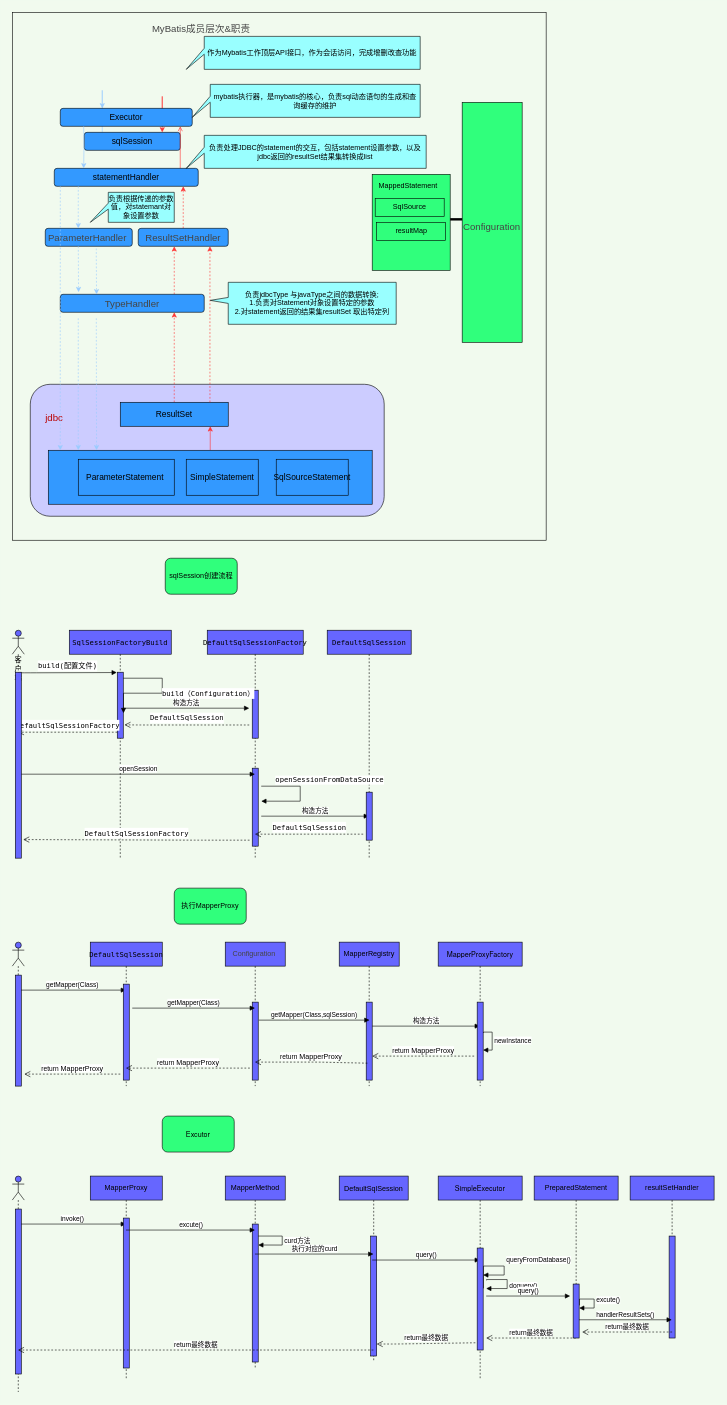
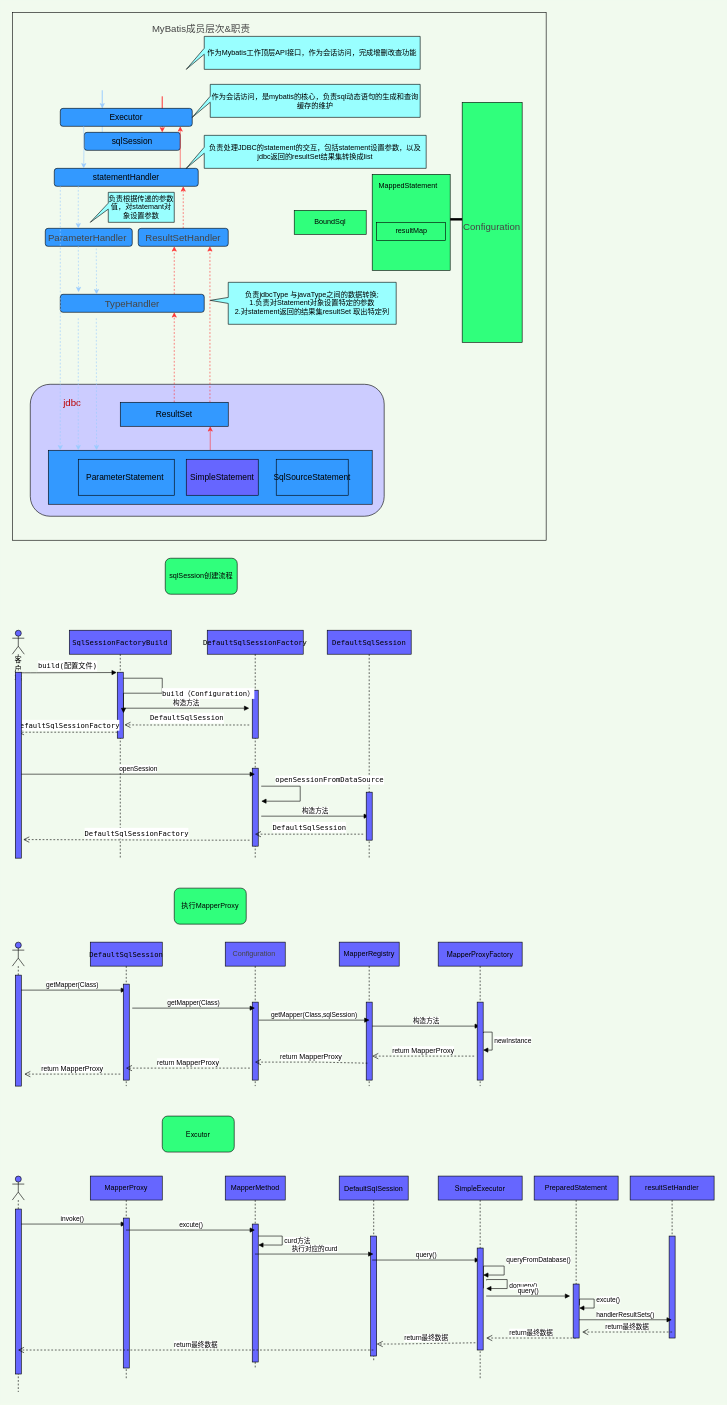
node "mybatis执行器，是mybatis的核心，负责sql动态语句的生成和查询缓存的维护": label "mybatis执行器，是mybatis的核心，负责sql动态语句的生成和查询缓存的维护" -> "作为会话访问，是mybatis的核心，负责sql动态语句的生成和查询缓存的维护"
edge "statementHandler" -> "Executor": arrowhead open -> classic
node "SqlSource": removed
node "BoundSql": added
node "jdbc": moved (54, 417) -> (72, 402)
node "SimpleStatement": fillcolor #3399ff -> #6666ff
